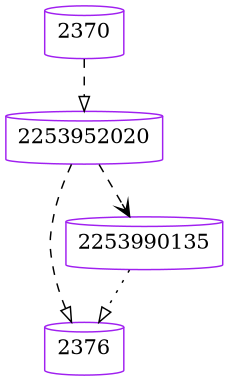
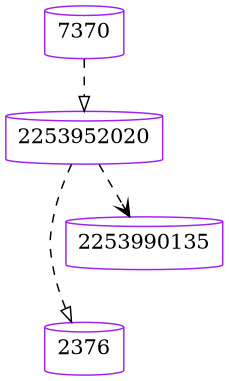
node "2370": label "2370" -> "7370"
edge "2253990135" -> "2376": removed
